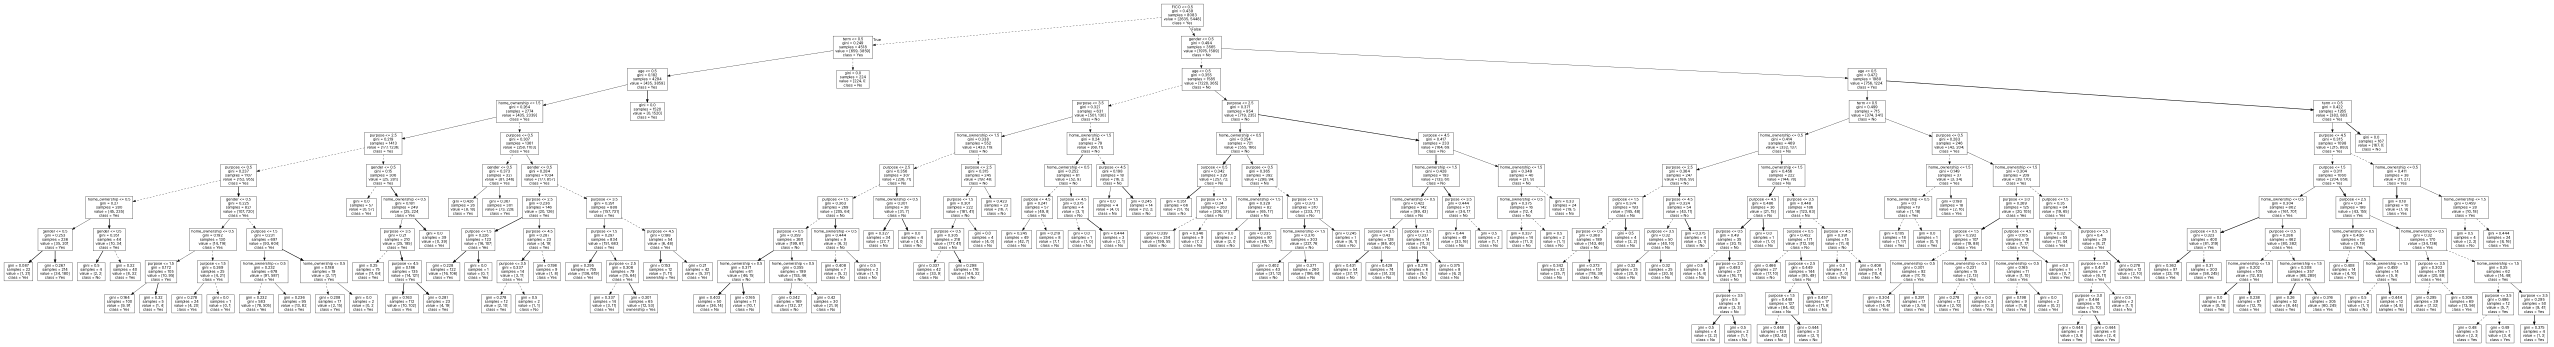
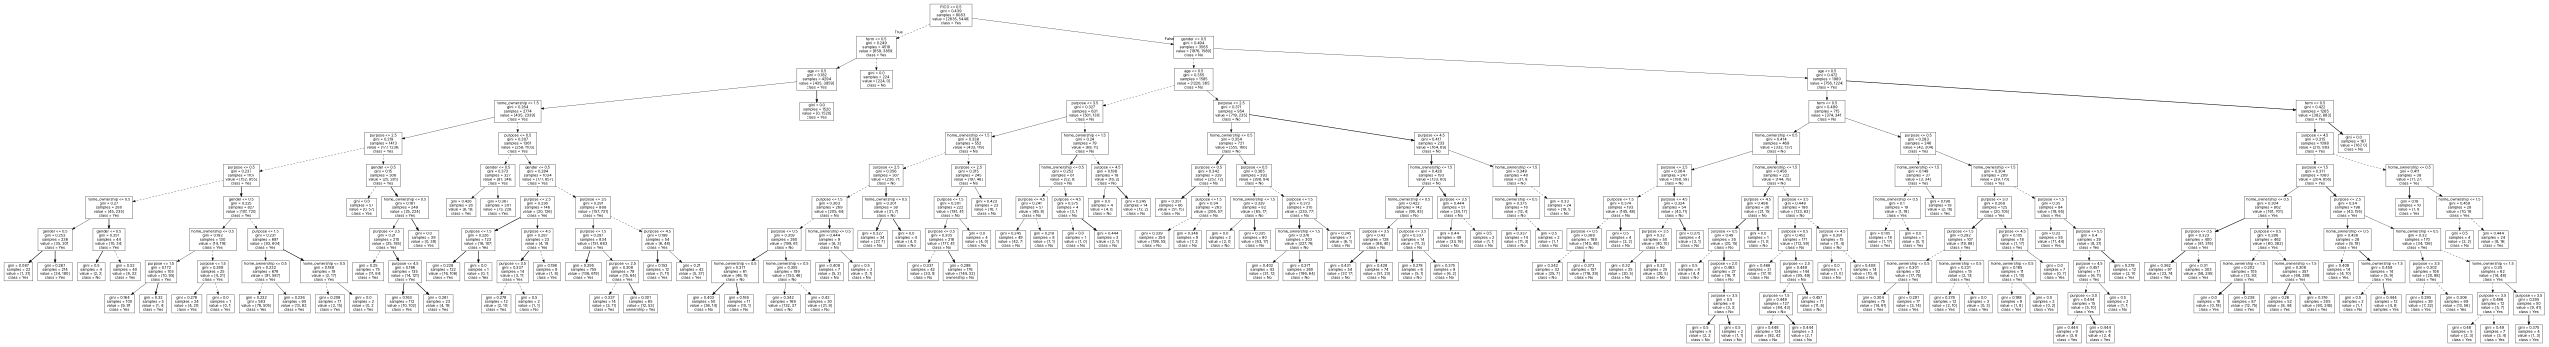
node "gini = 0.153 samples = 12 value = [1, 11] ownership = Yes": label "gini = 0.153 samples = 12 value = [1, 11] ownership = Yes" -> "gini = 0.153 samples = 12 value = [1, 11] class = Yes"
node "gini = 0.298 samples = 176 value = [144, 32] class = No": label "gini = 0.298 samples = 176 value = [144, 32] class = No" -> "gini = 0.298 samples = 176 value = [144, 32] ownership = No"
